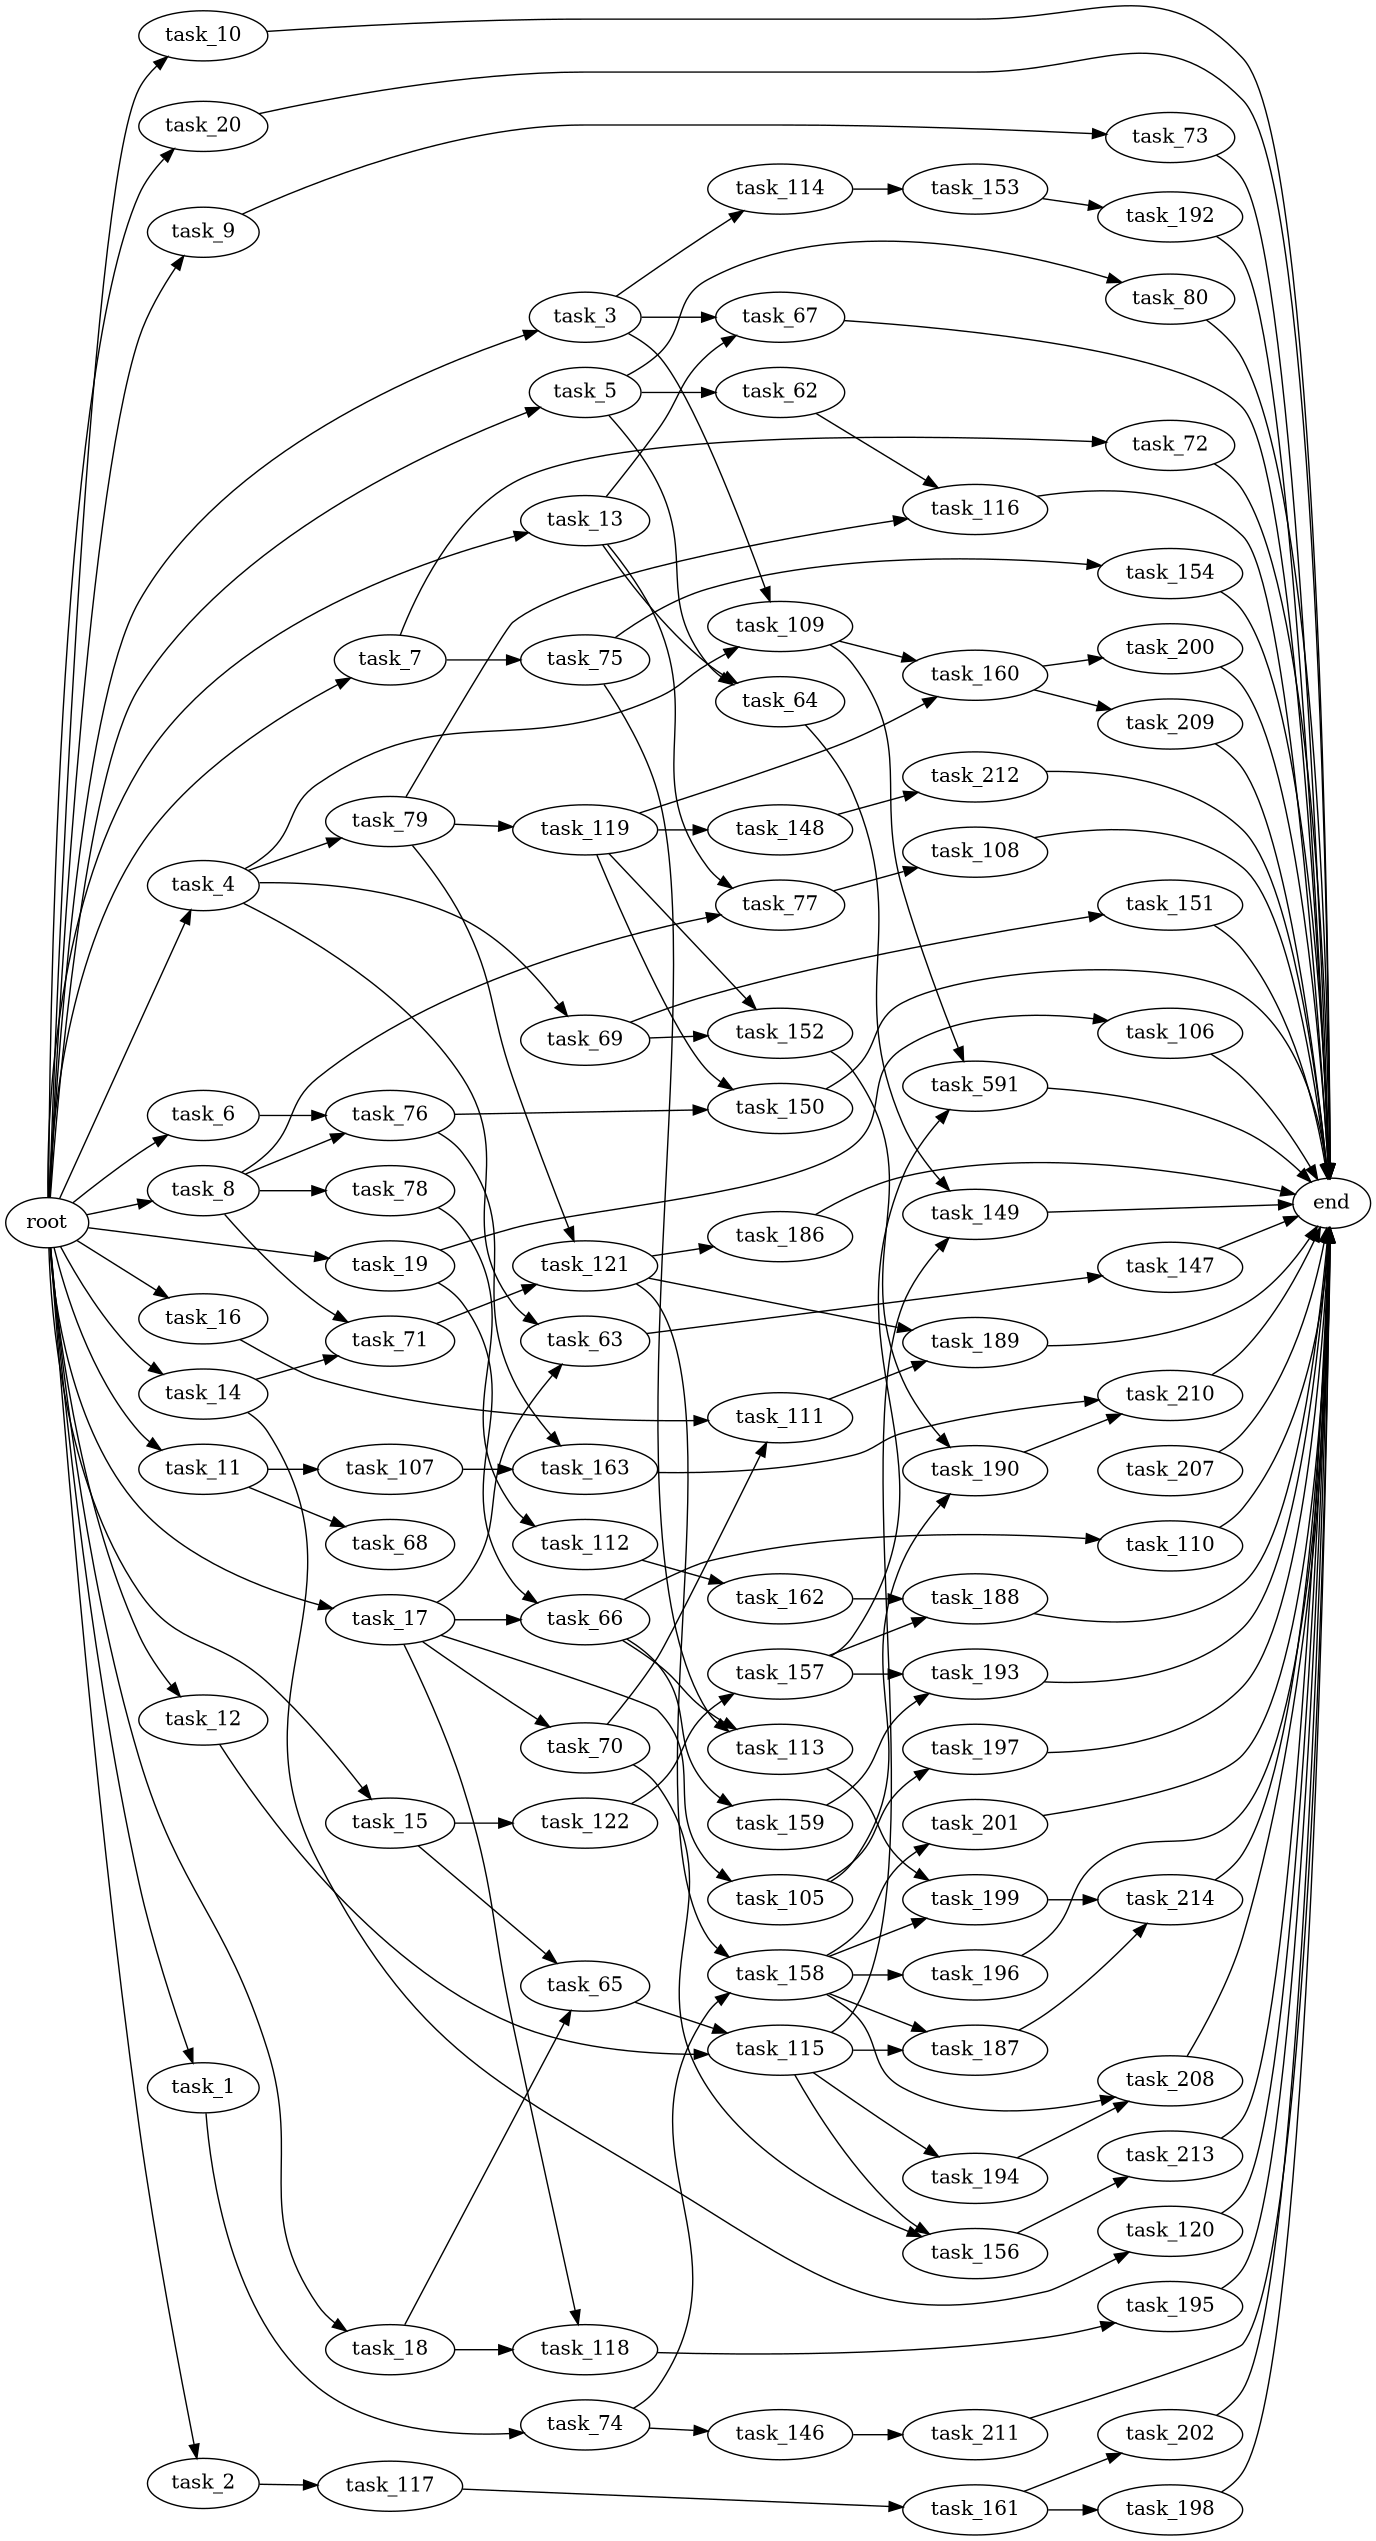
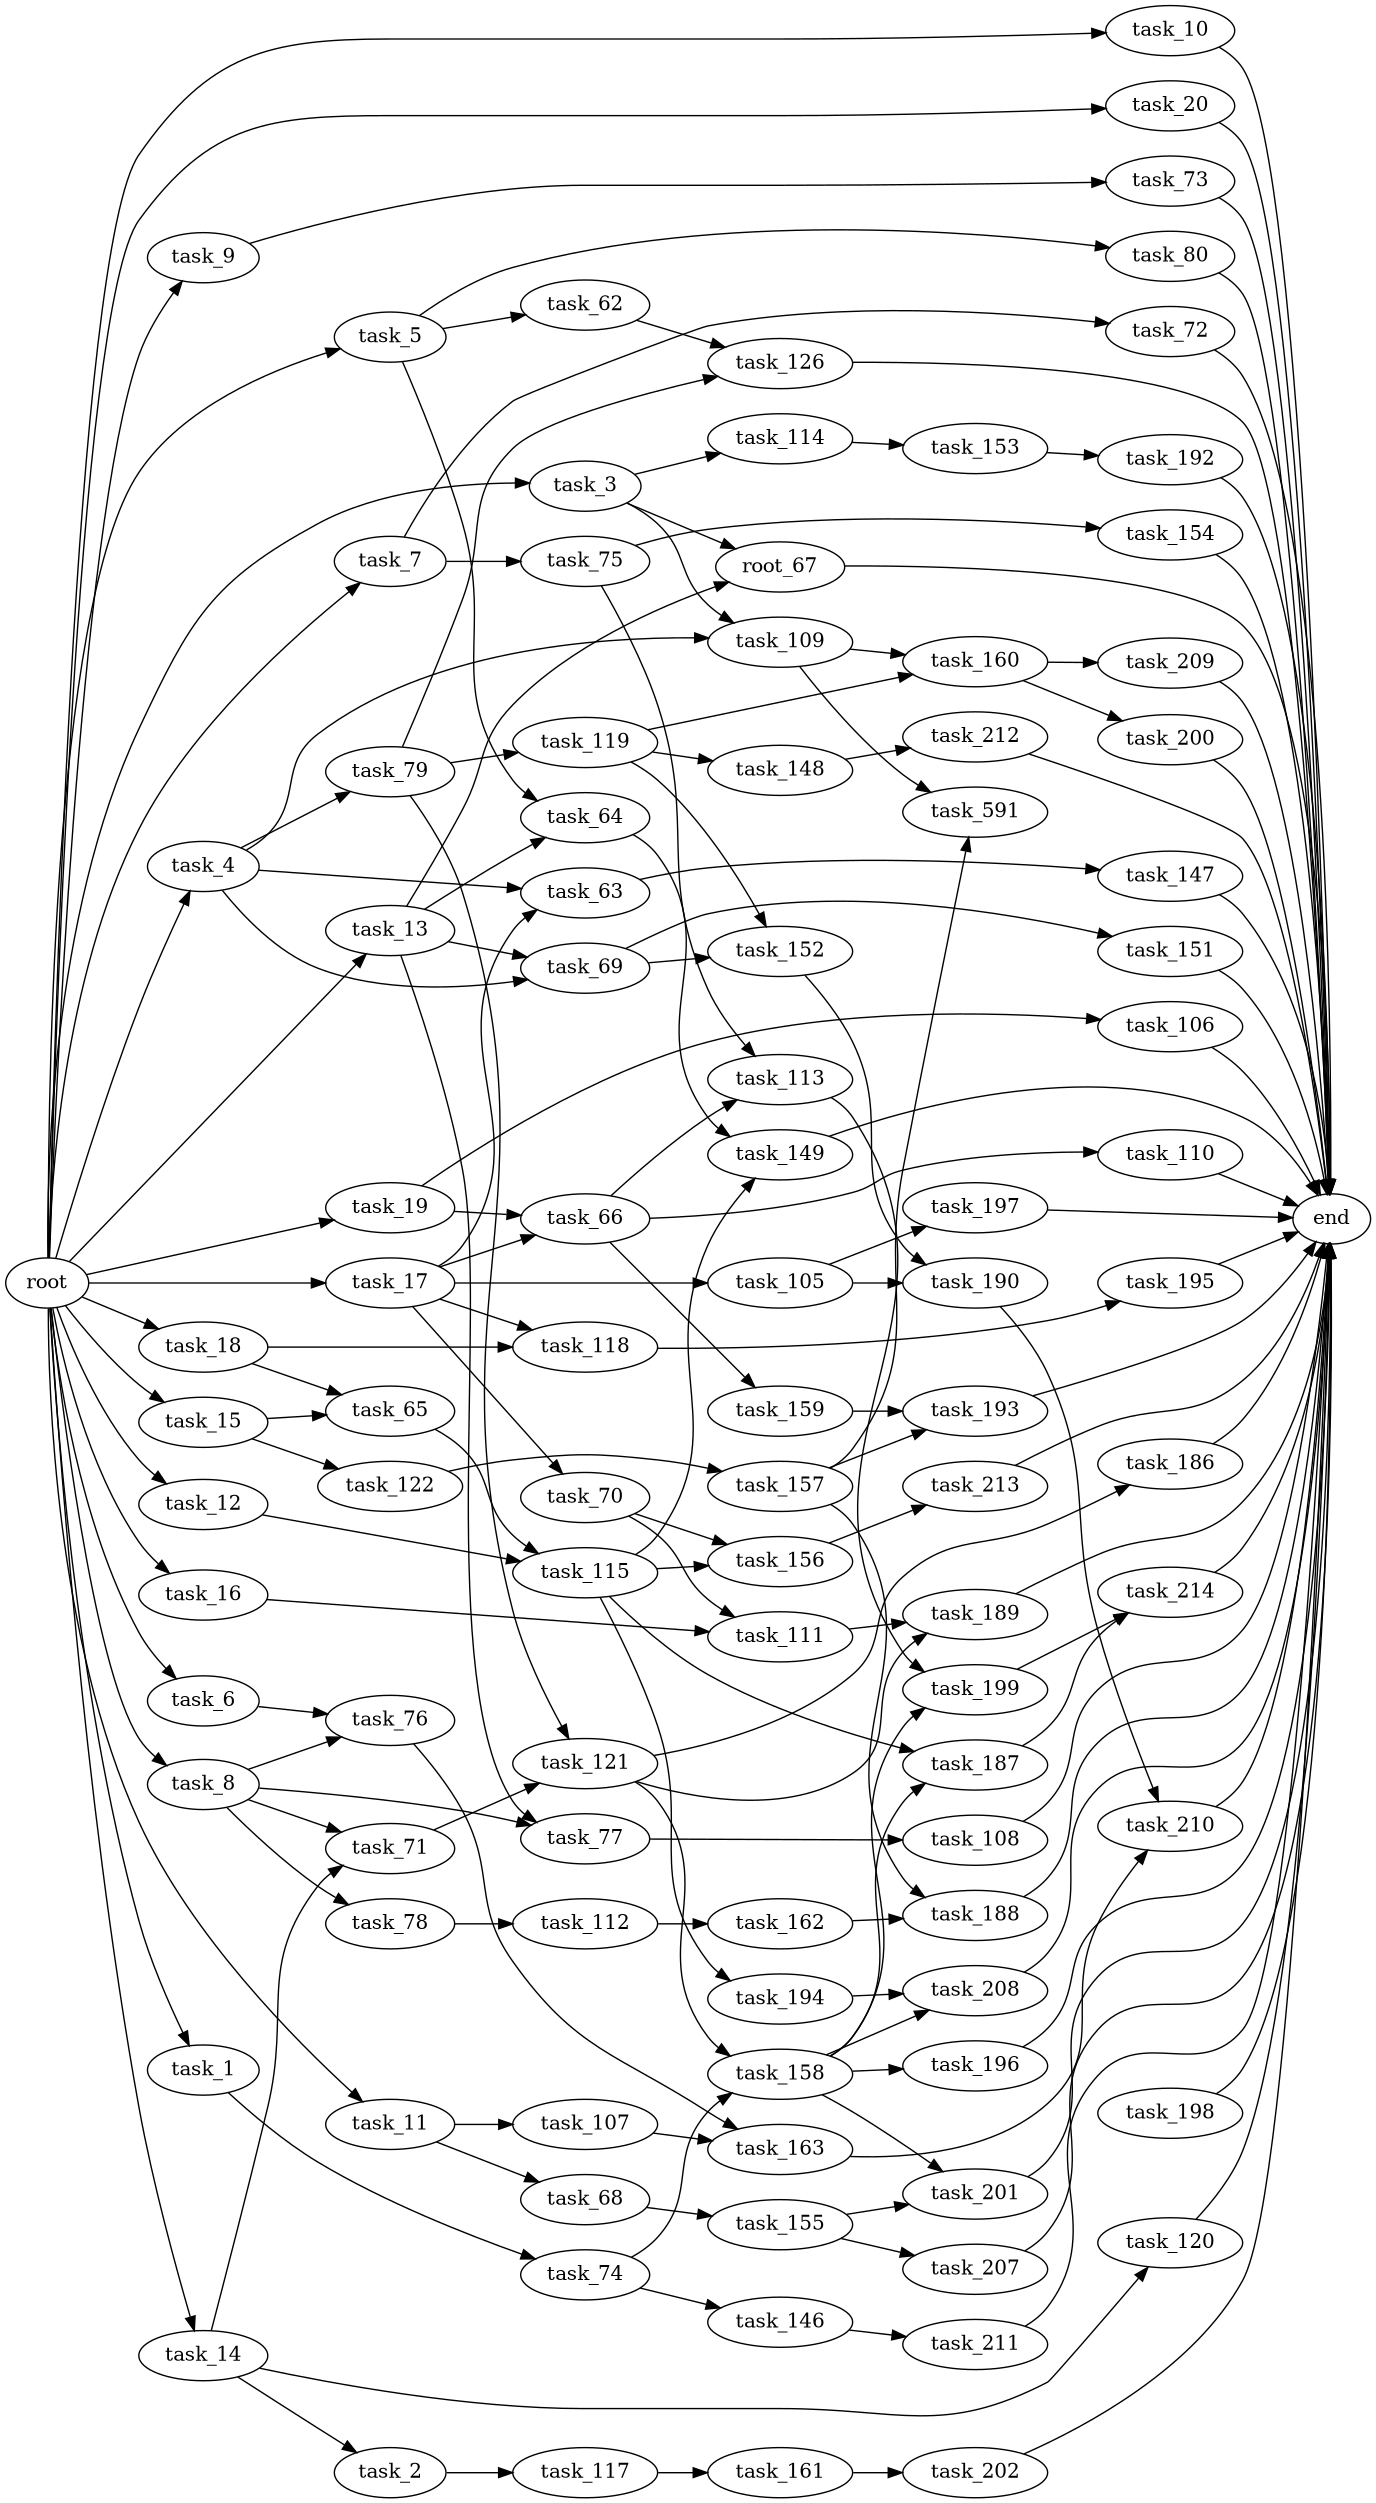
node "task_67": label "task_67" -> "root_67"
node "task_116": label "task_116" -> "task_126"
edge "task_13" -> "task_69": added
node "task_150": removed
edge "task_591" -> "end": removed
edge "root" -> "task_2": now "task_14" -> "task_2"
node "task_155": added
edge "task_161" -> "task_198": removed
